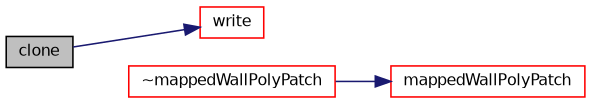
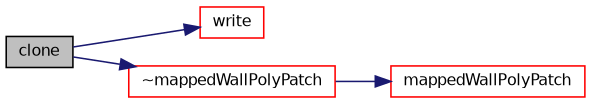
edge "clone" -> "~mappedWallPolyPatch": added
